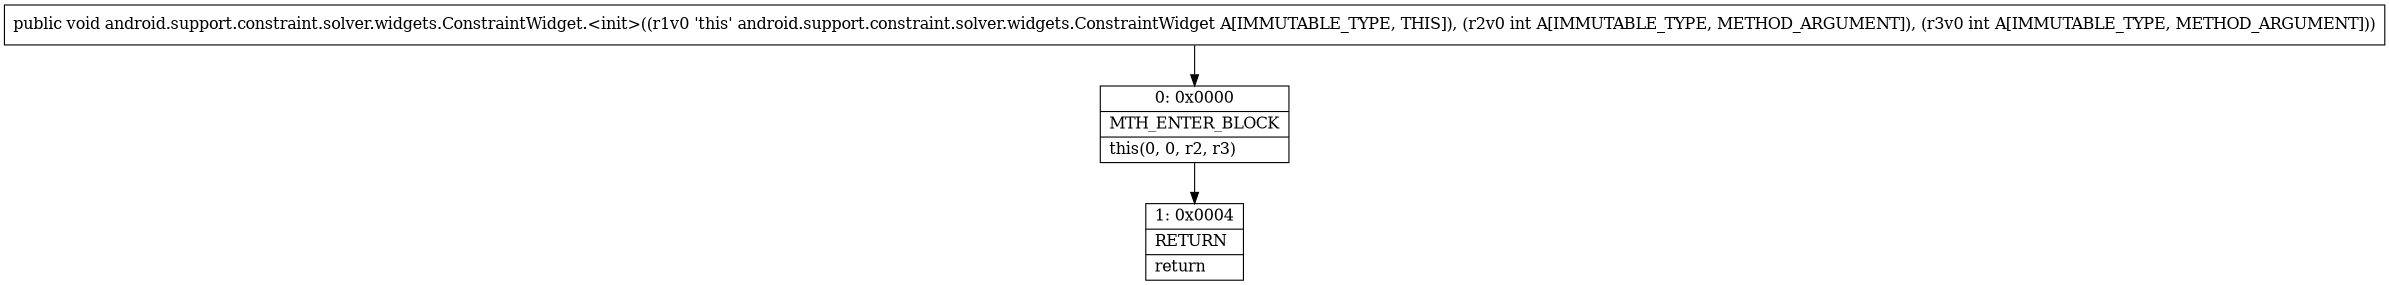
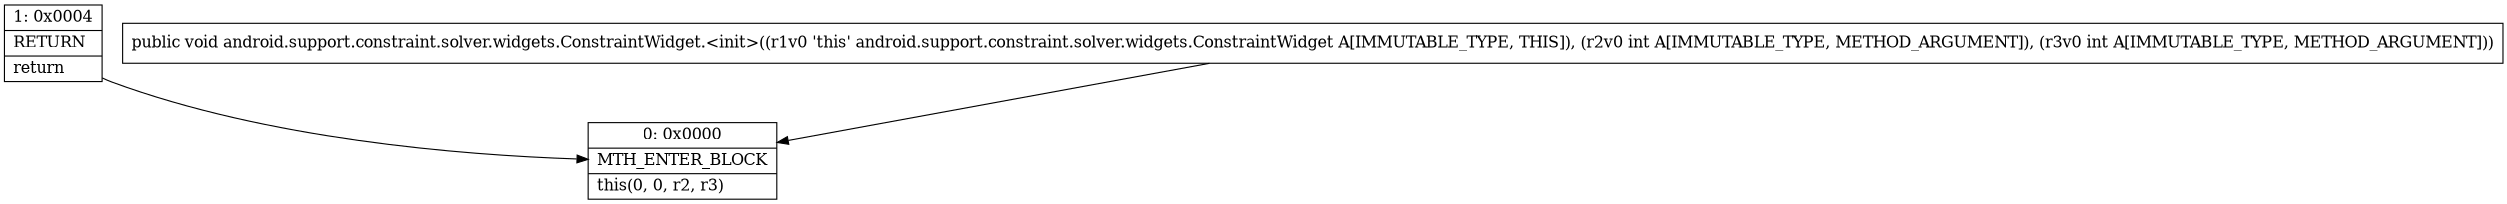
edge "0: 0x0000" -> "1: 0x0004": reversed
